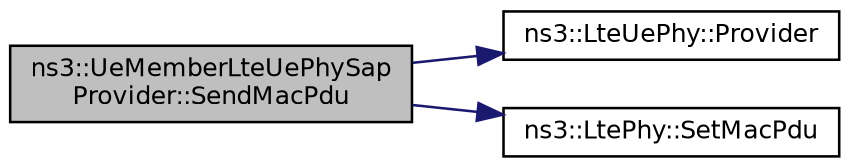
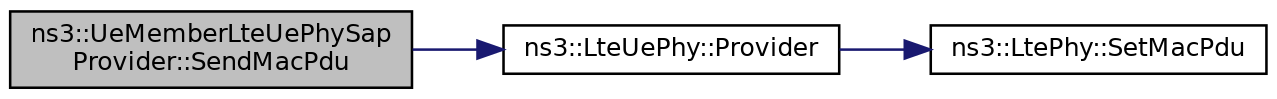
edge "ns3::UeMemberLteUePhySap Provider::SendMacPdu" -> "ns3::LtePhy::SetMacPdu": now "ns3::LteUePhy::Provider" -> "ns3::LtePhy::SetMacPdu"
